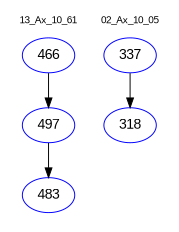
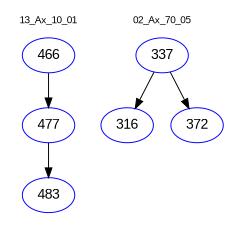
cluster "13_Ax_10_61": label "13_Ax_10_61" -> "13_Ax_10_01"
cluster "02_Ax_10_05": label "02_Ax_10_05" -> "02_Ax_70_05"
node "497": label "497" -> "477"
node "318": label "318" -> "316"
node "372": added
